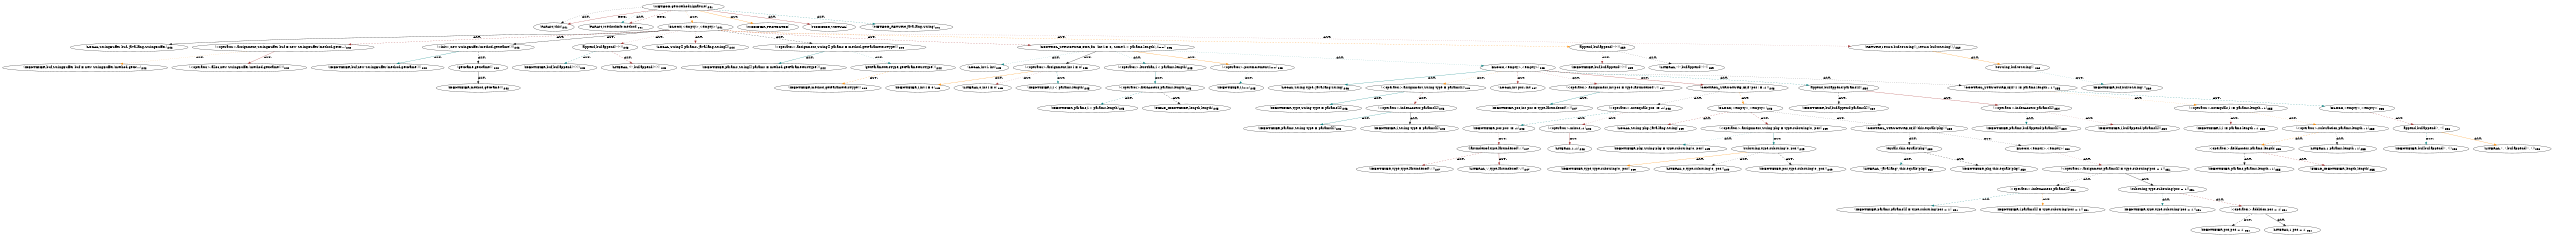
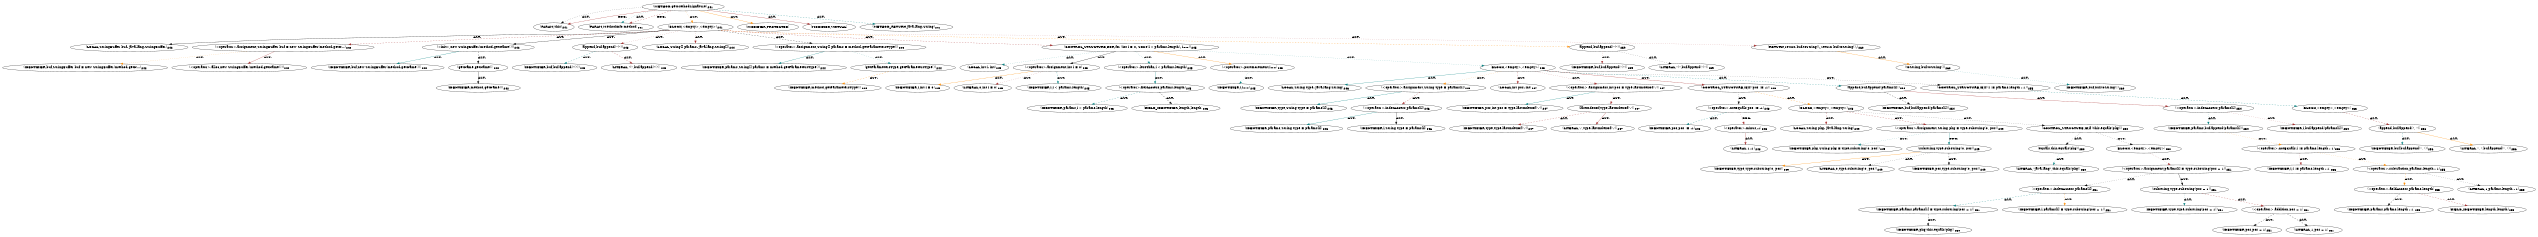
edge "(CONTROL_STRUCTURE,IF,if (i != params.length - 1))" -> "(<operator>.notEquals,i != params.length - 1)": now "(IDENTIFIER,params,buf.append(params[i]))" -> "(<operator>.notEquals,i != params.length - 1)"
edge "(<operator>.notEquals,pos != -1)" -> "(<operator>.minus,-1)": label "AST: " -> "DDG: "
edge "(IDENTIFIER,pos,pos != -1)" -> "(lastIndexOf,type.lastIndexOf('.'))": now "(<operator>.assignment,int pos = type.lastIndexOf('.'))" -> "(lastIndexOf,type.lastIndexOf('.'))"
edge "(<operator>.assignment,String pkg = type.substring(0, pos))" -> "(substring,type.substring(0, pos))": label "AST: " -> "DDG: "
edge "(equals,this.equals(pkg))" -> "(IDENTIFIER,pkg,this.equals(pkg))": now "(IDENTIFIER,params,params[i] = type.substring(pos + 1))" -> "(IDENTIFIER,pkg,this.equals(pkg))"
edge "(<operator>.addition,pos + 1)" -> "(LITERAL,1,pos + 1)": style solid -> dashed
